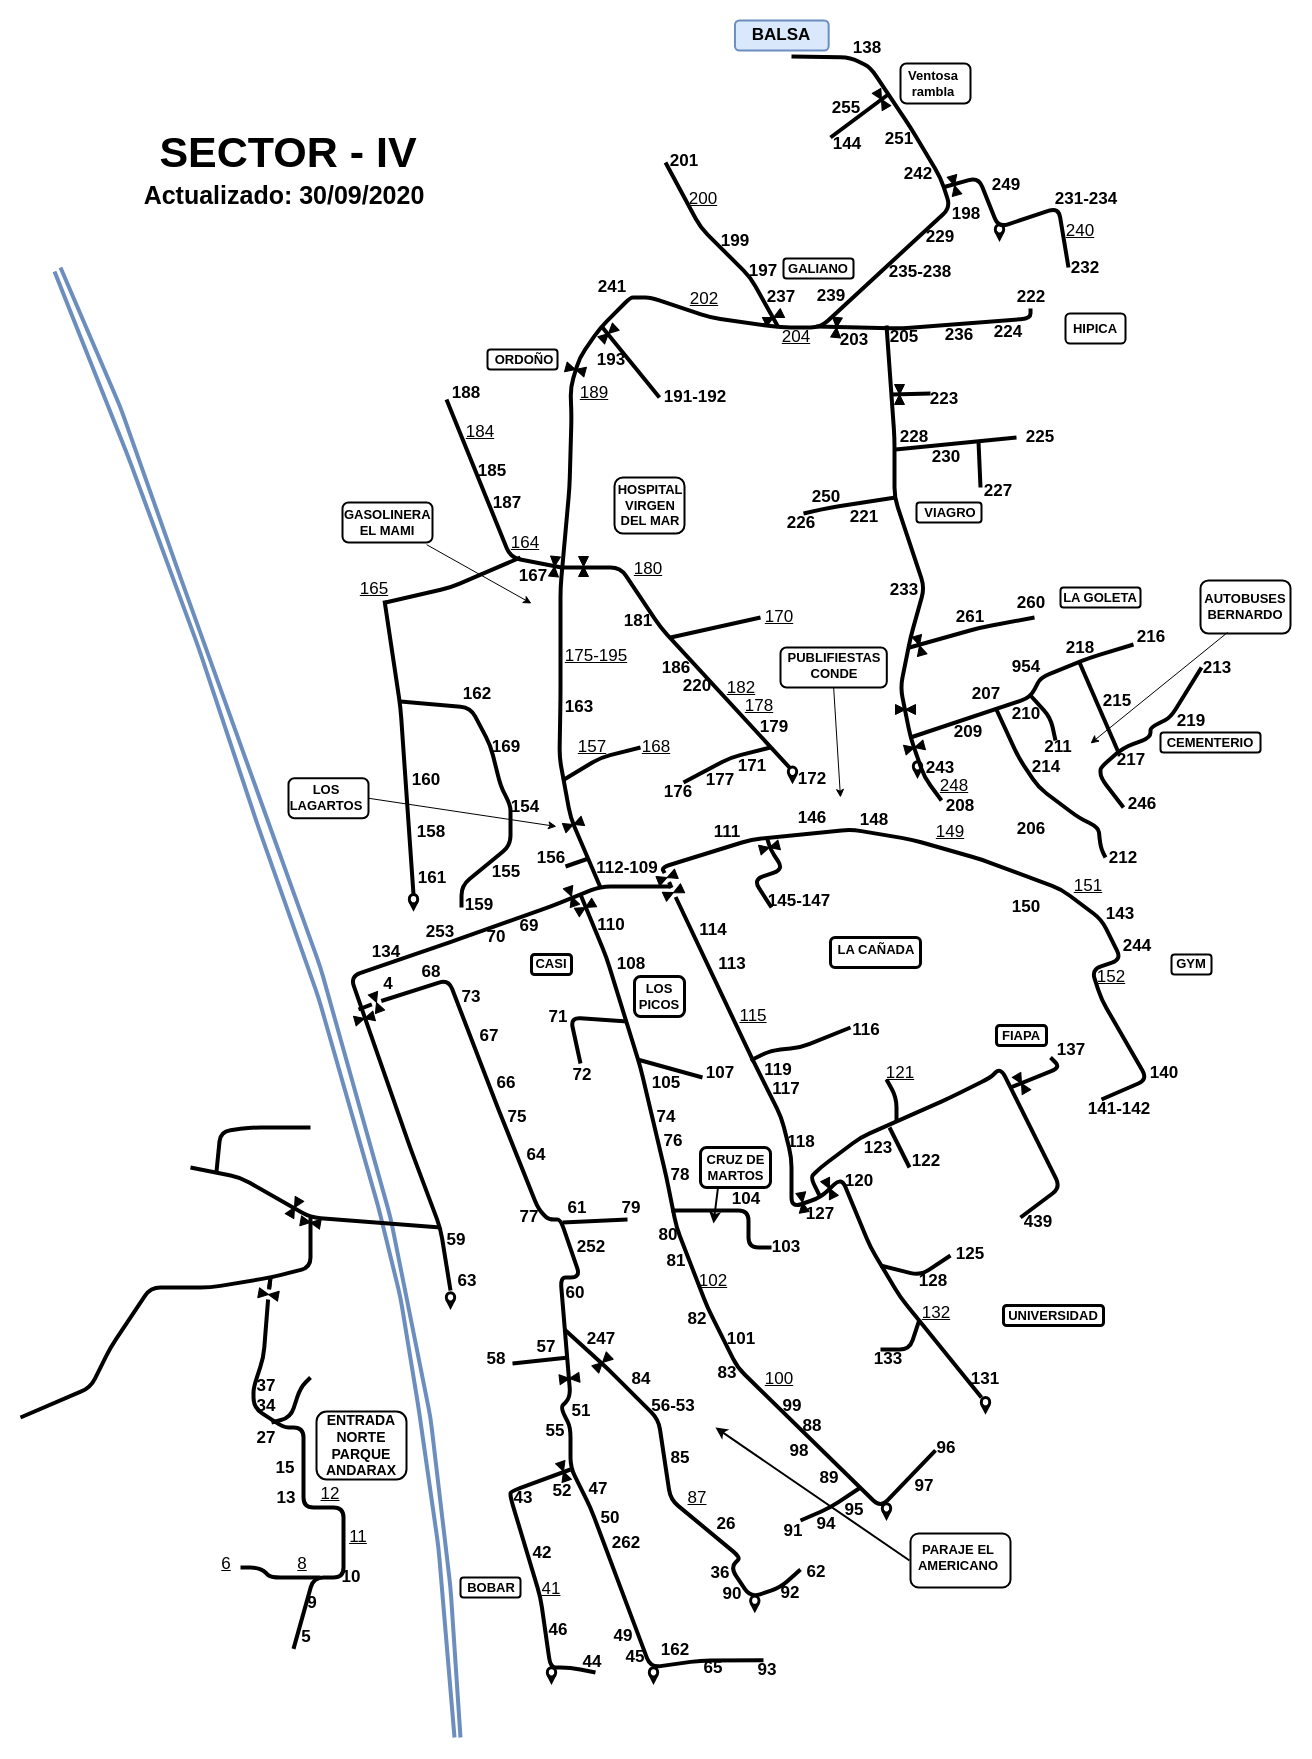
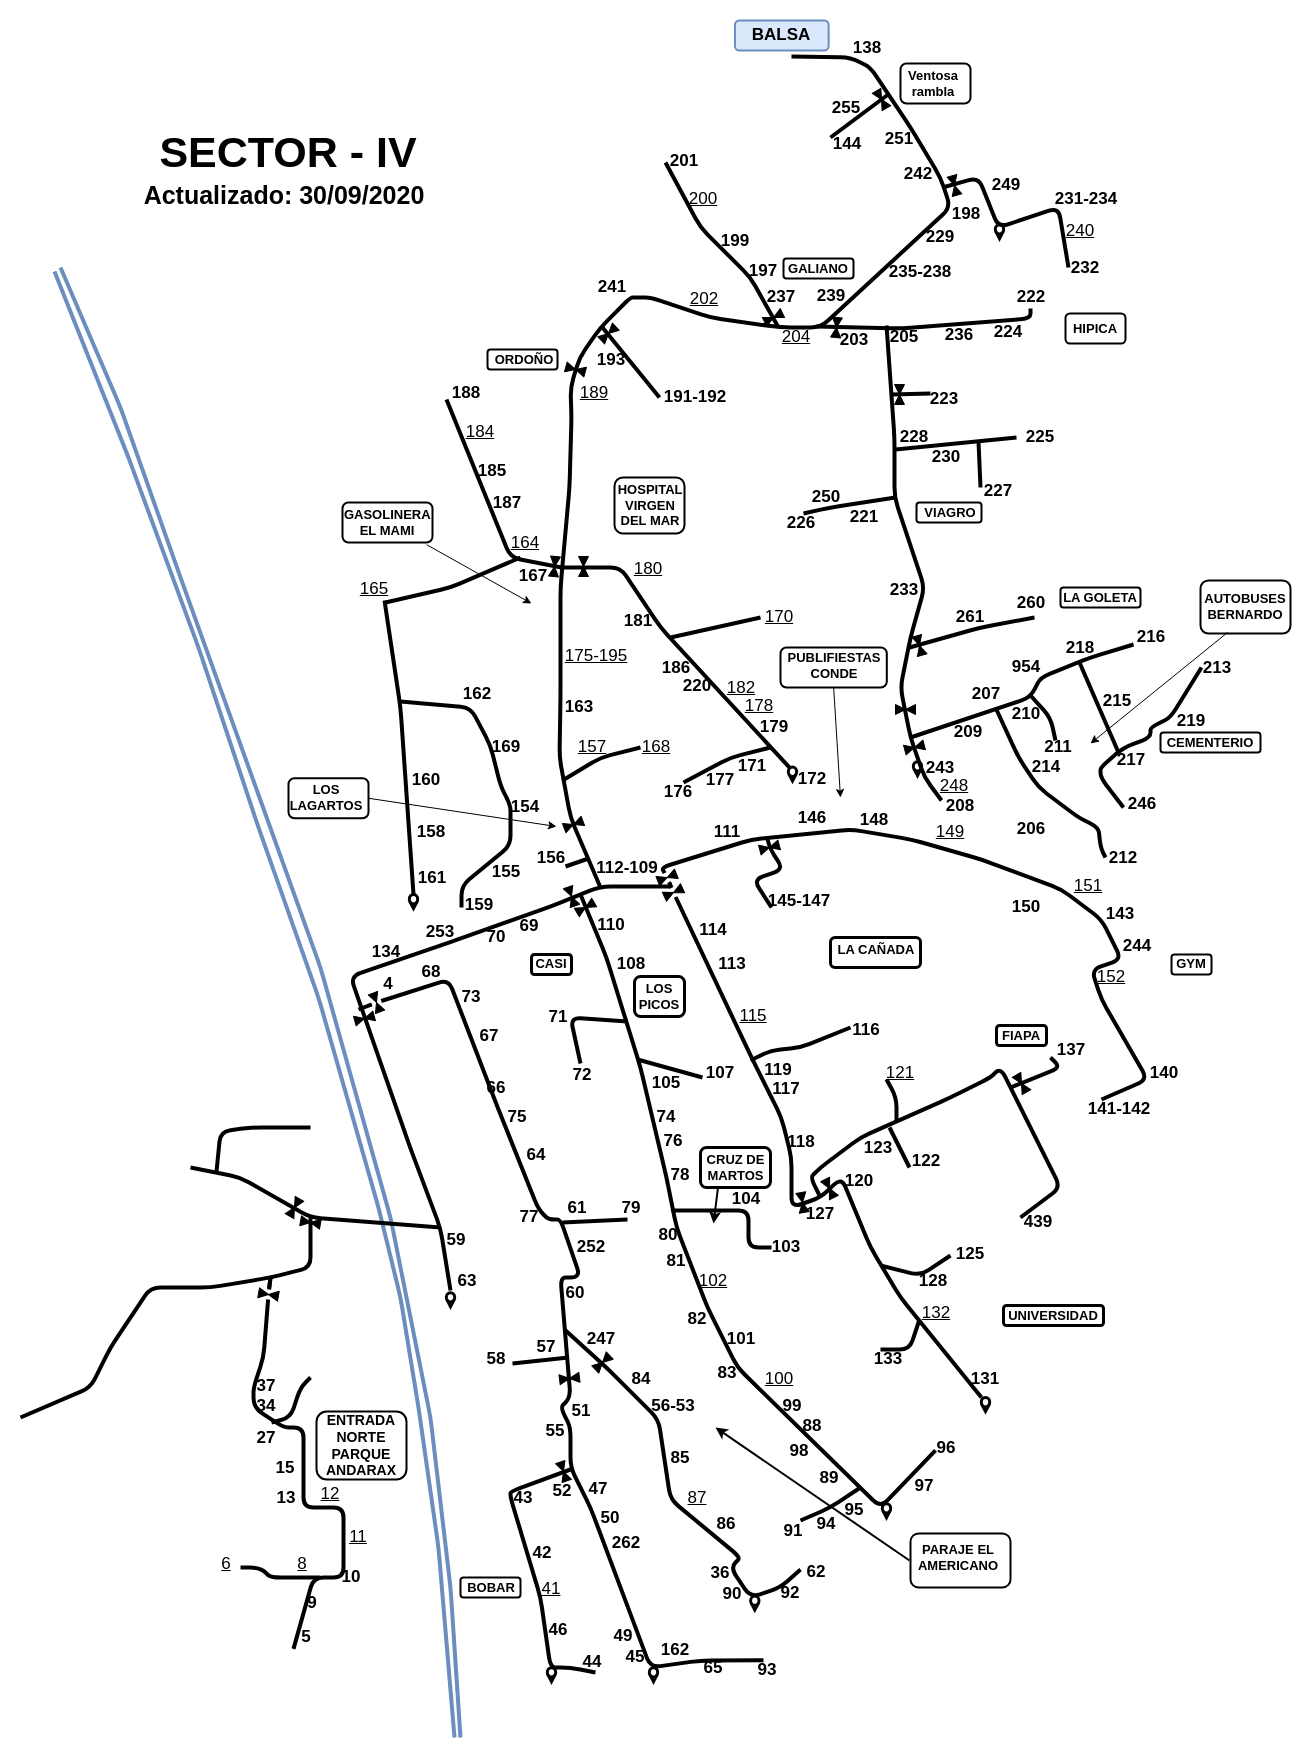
node "66": moved (507, 1084) -> (497, 1089)
node "26": label "26" -> "86"
